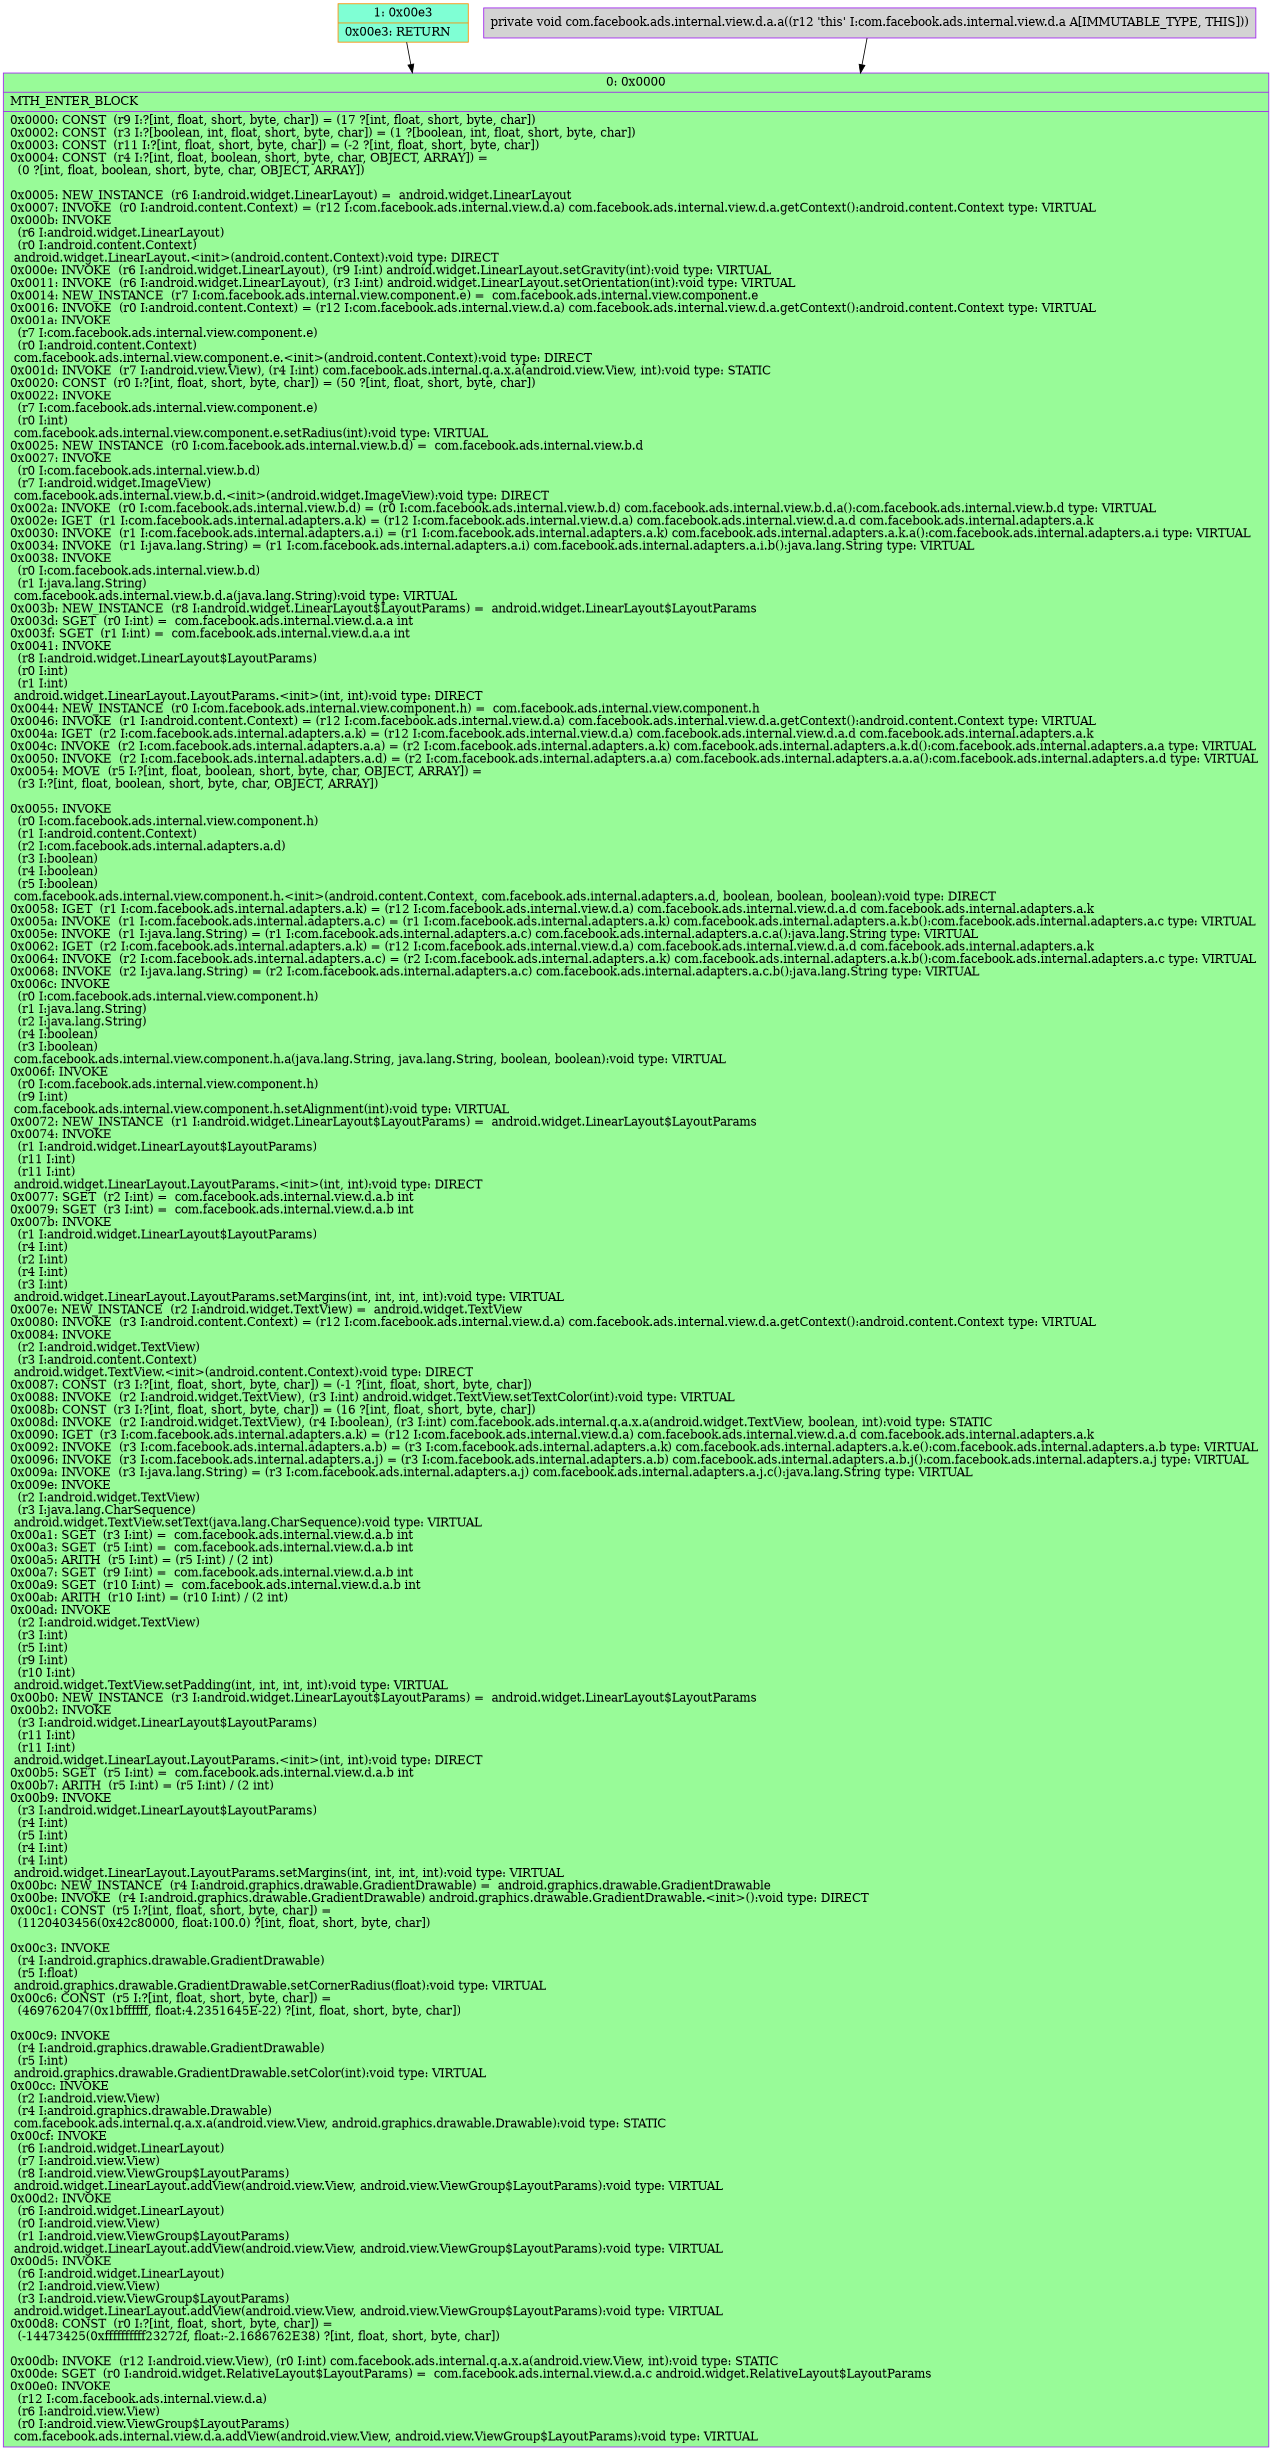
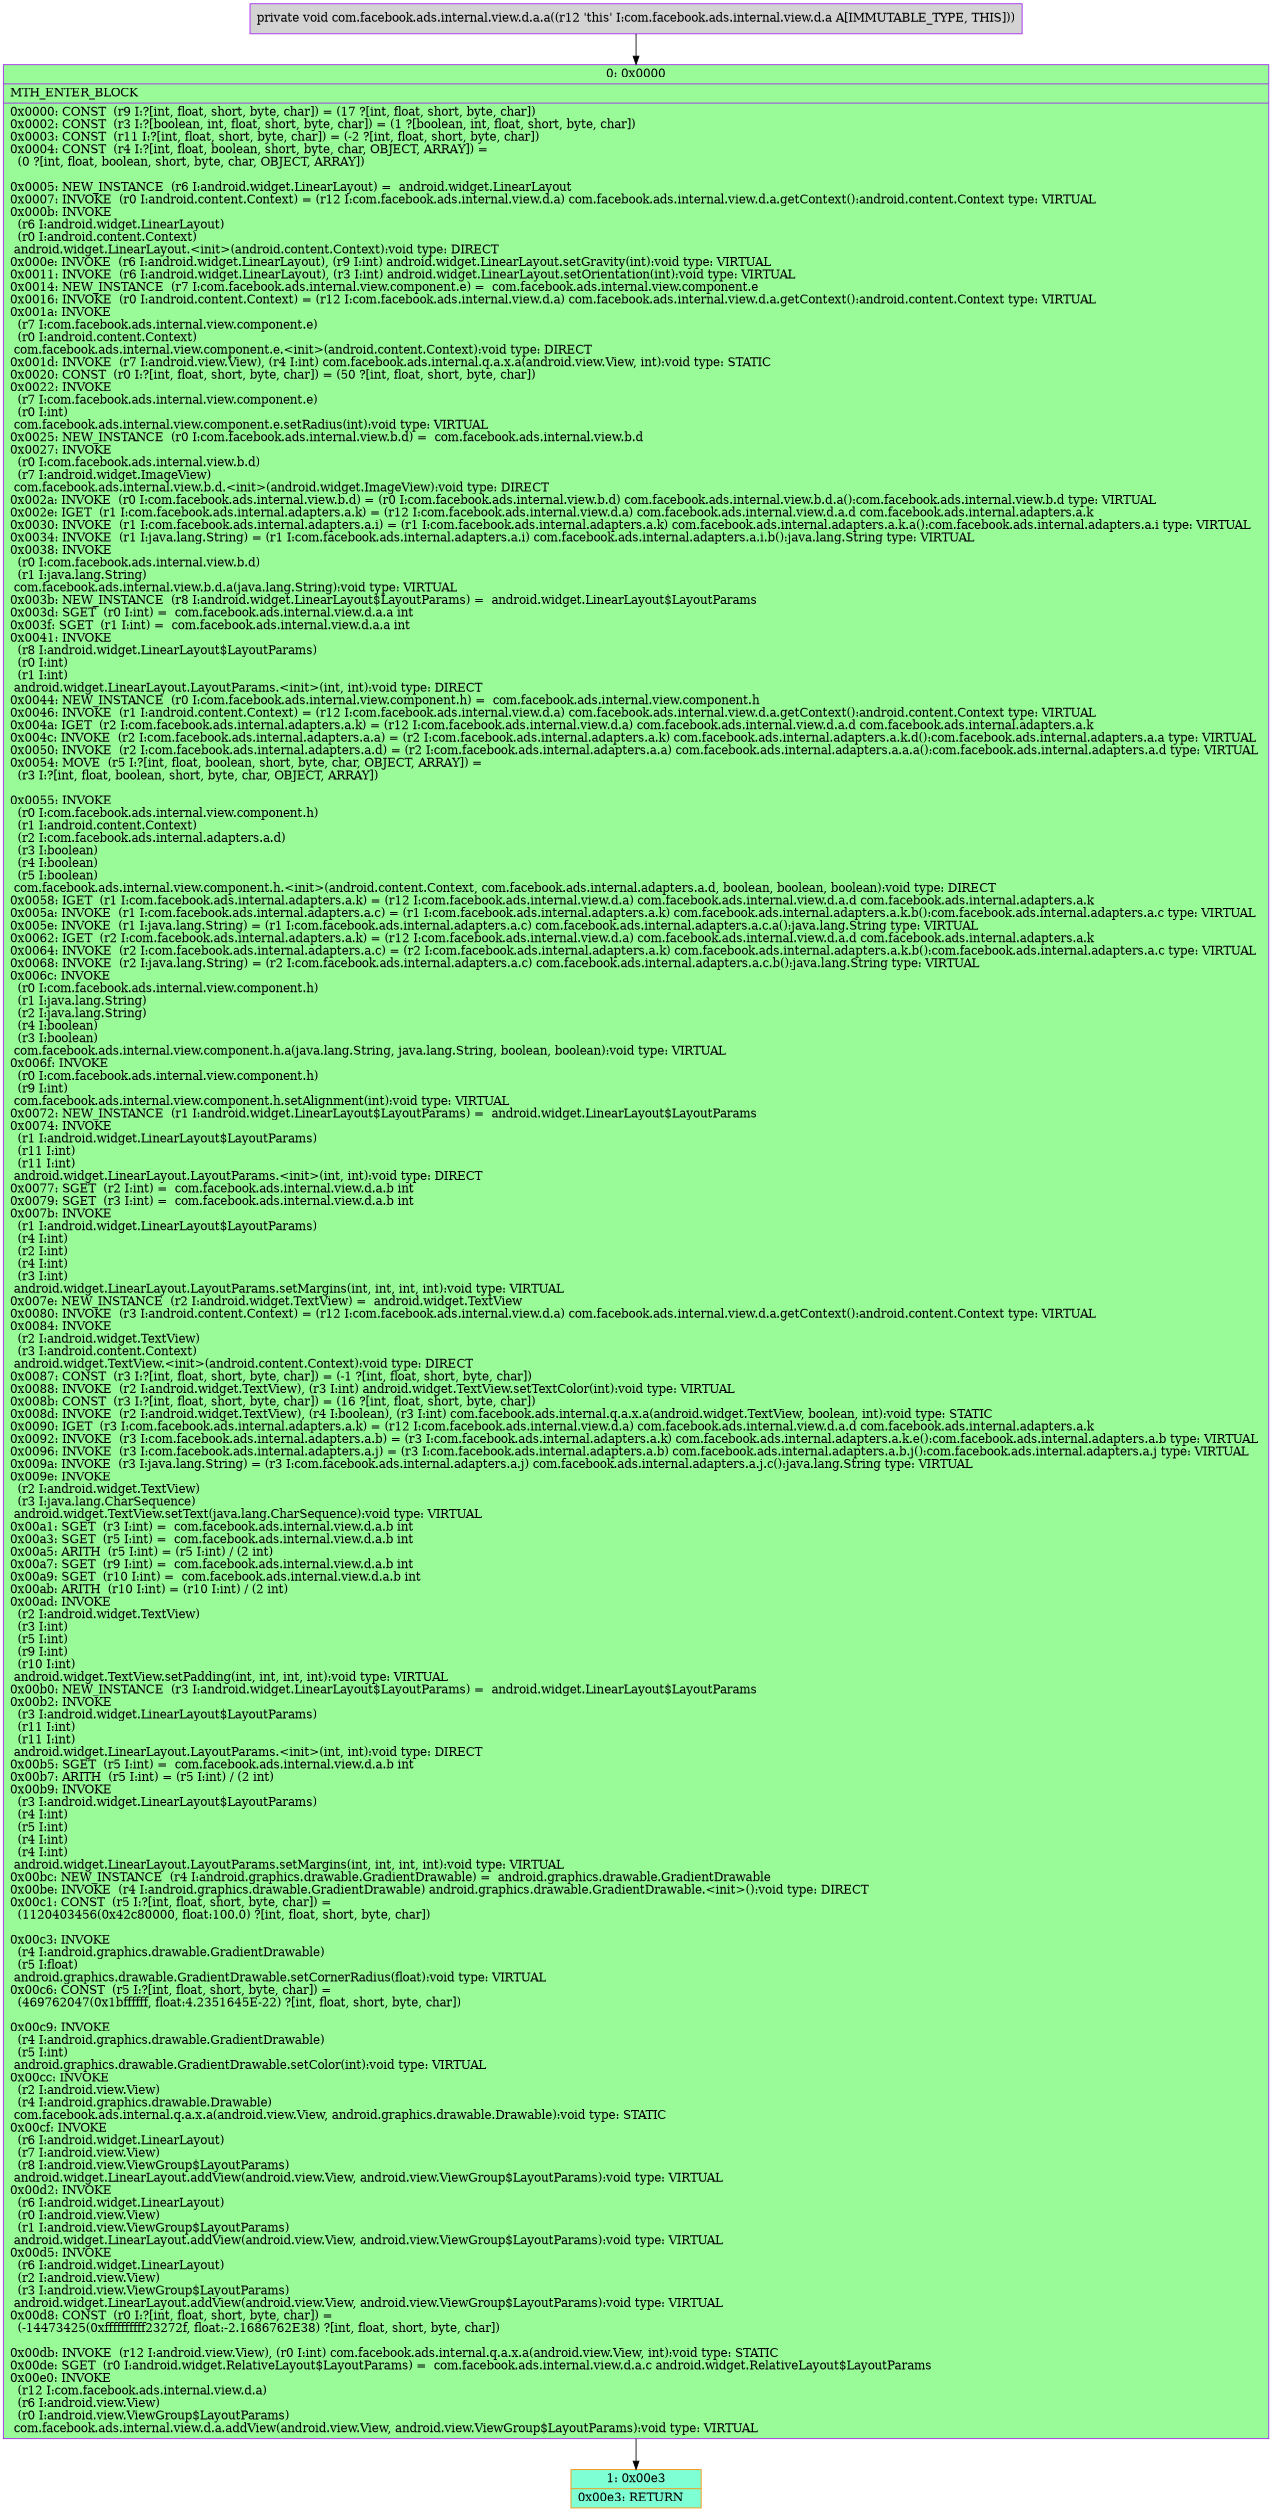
edge "1: 0x00e3" -> "0: 0x0000": reversed
